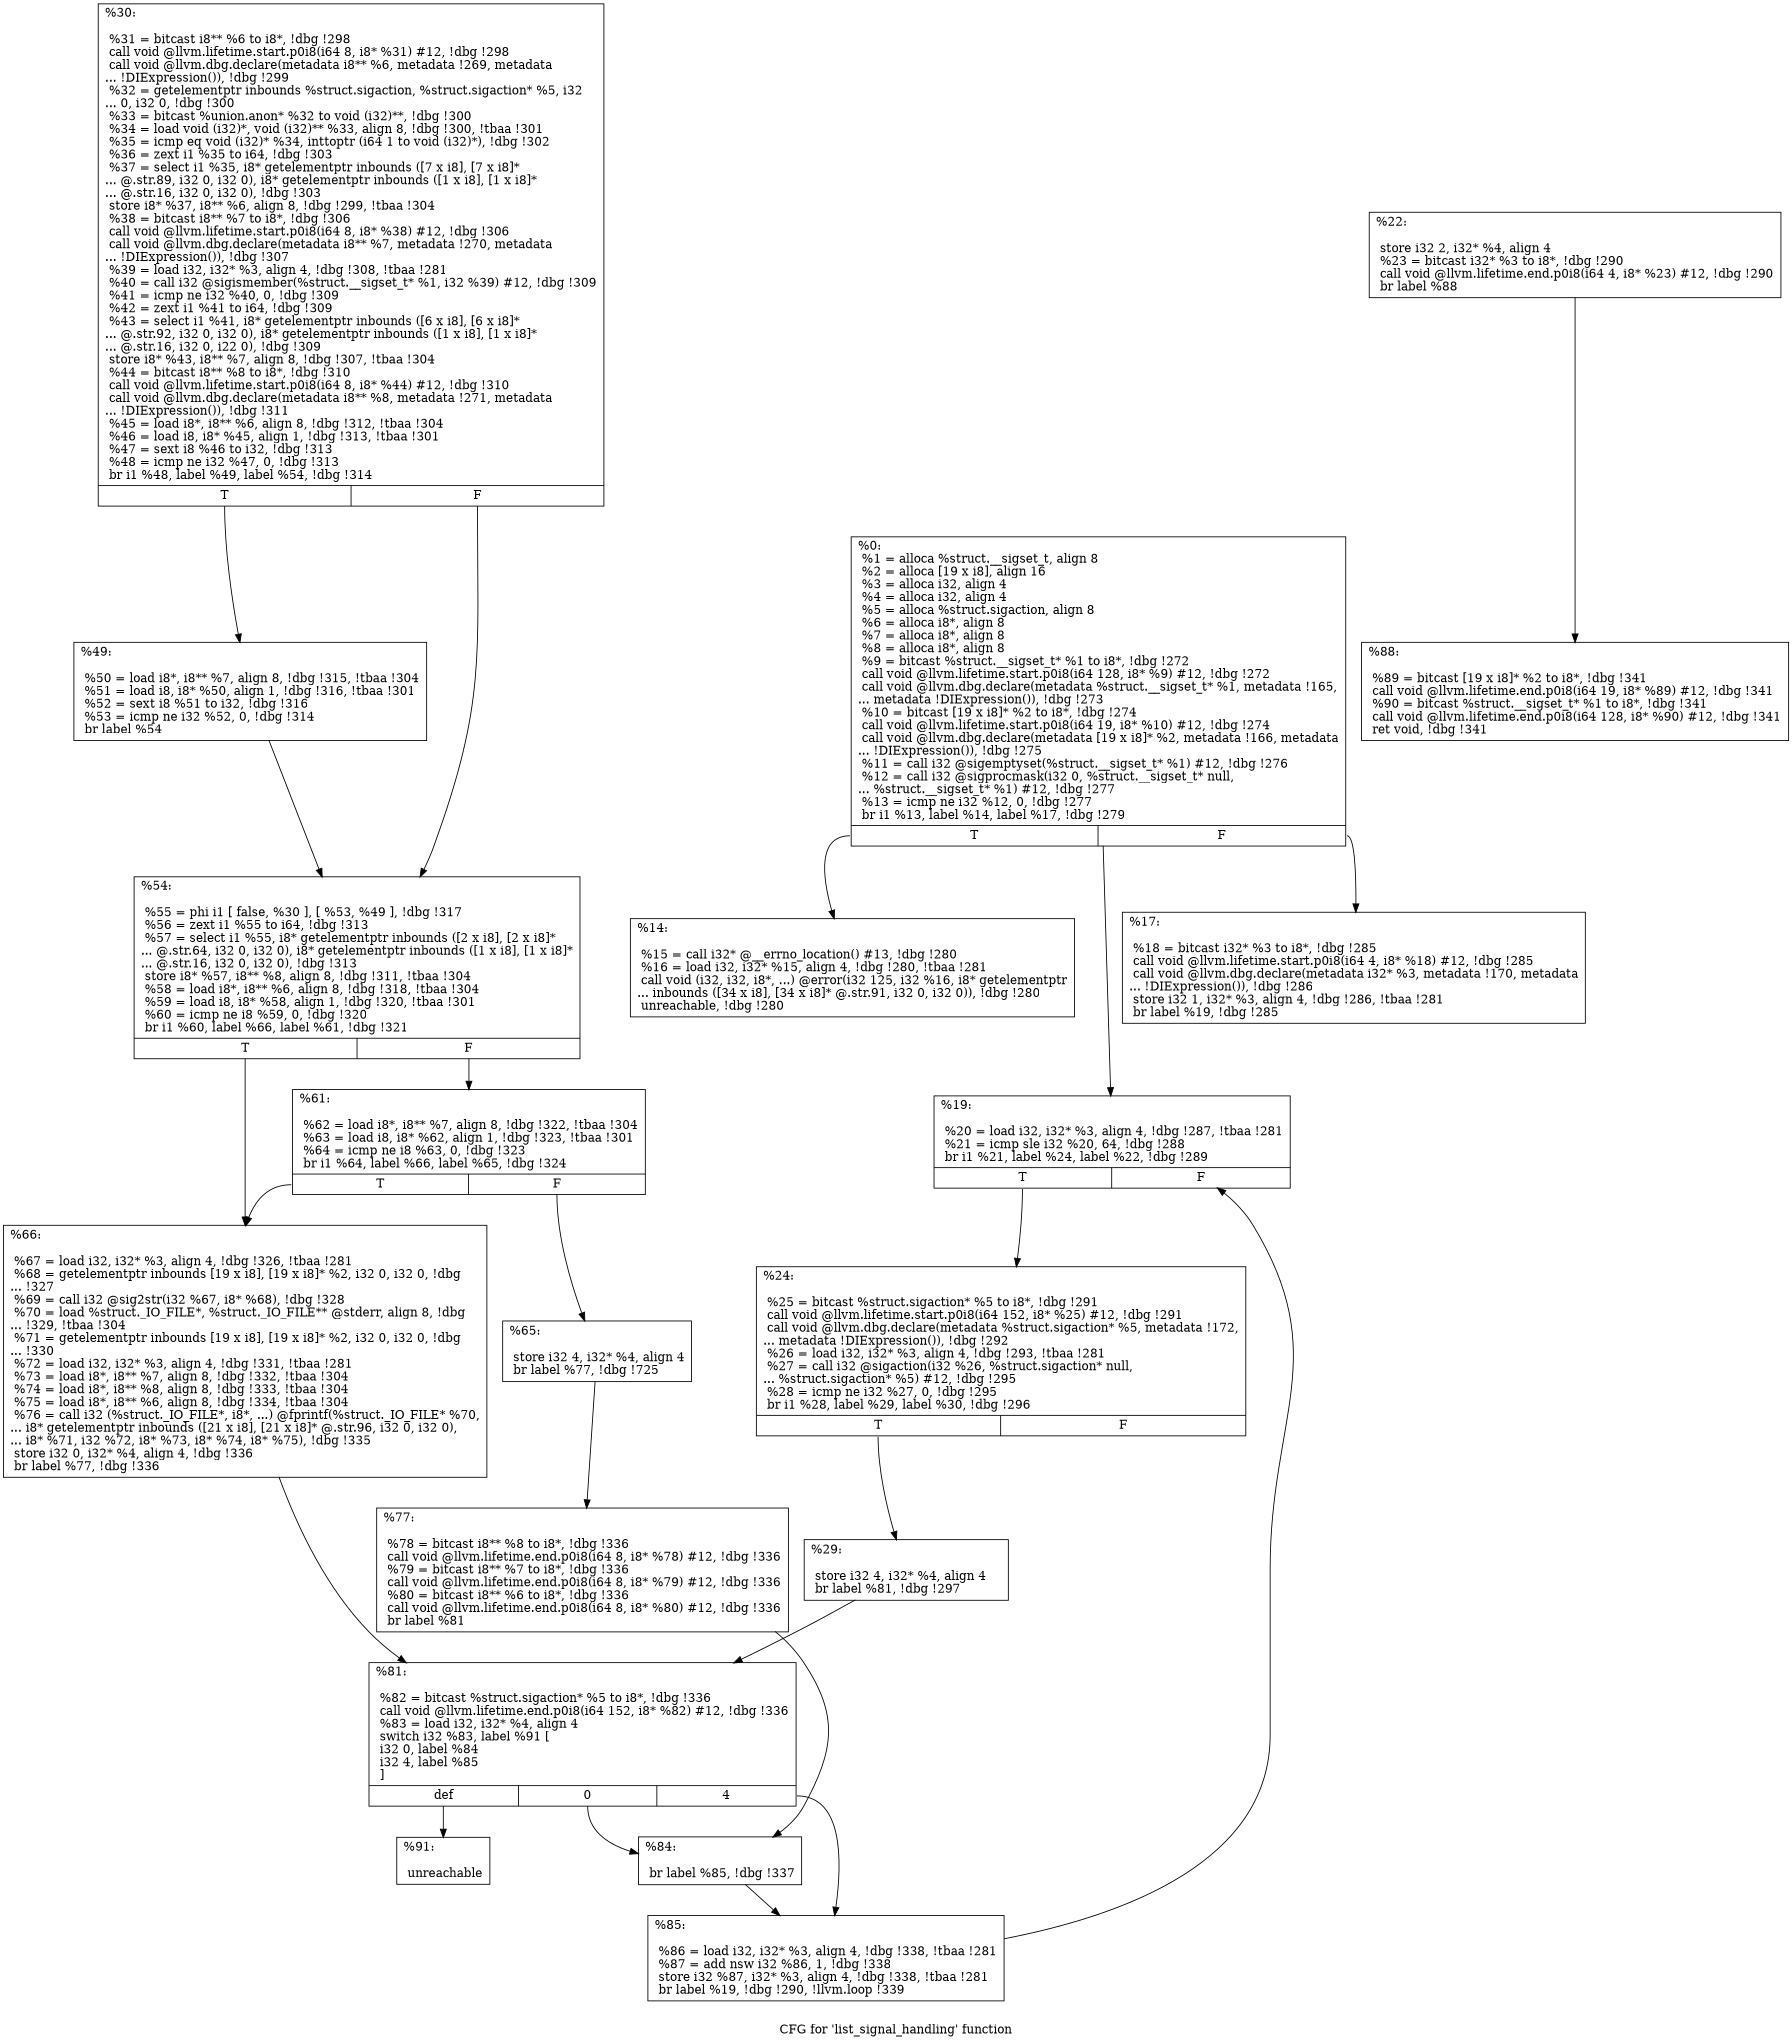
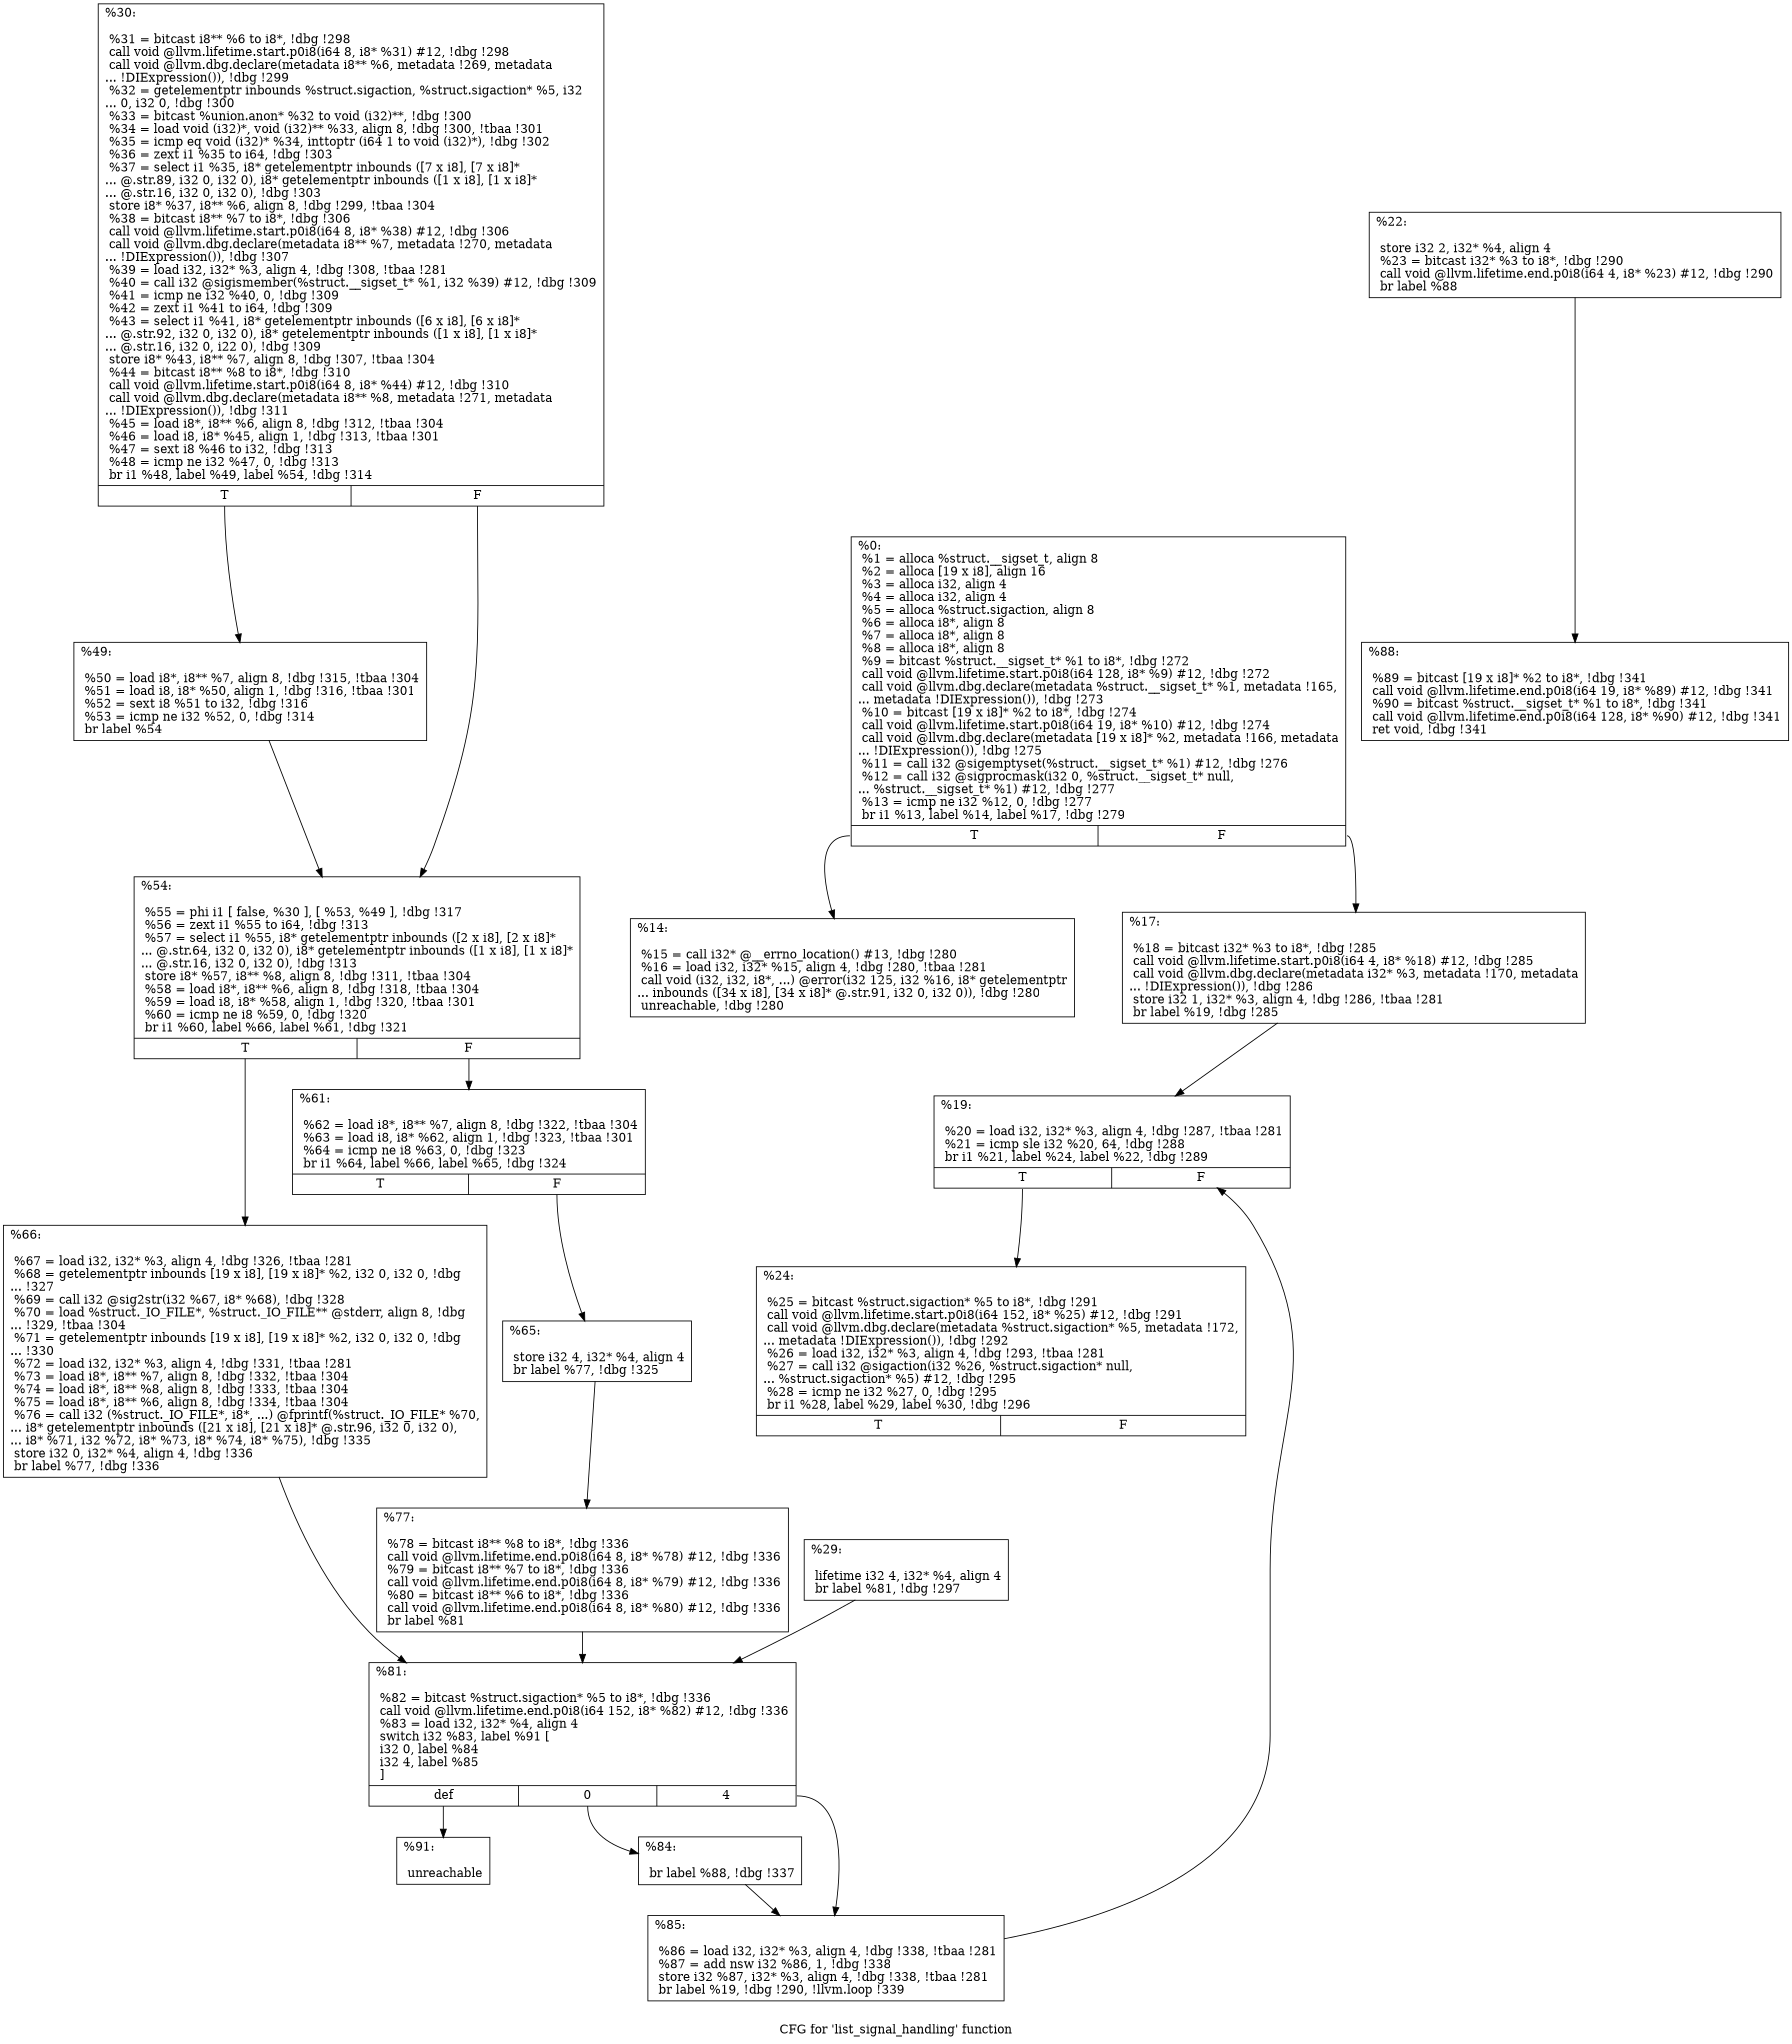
edge "%0:" -> "%19:": now "%17:" -> "%19:"
edge "%61:" -> "%66:": removed
node "%65:": text "br label %77, !dbg !725" -> "br label %77, !dbg !325"
edge "%24:" -> "%29:": removed
node "%29:": text "store i32 4, i32* %4, align 4" -> "lifetime i32 4, i32* %4, align 4"
edge "%77:" -> "%84:": now "%77:" -> "%81:"
node "%84:": text "br label %85, !dbg !337" -> "br label %88, !dbg !337"
